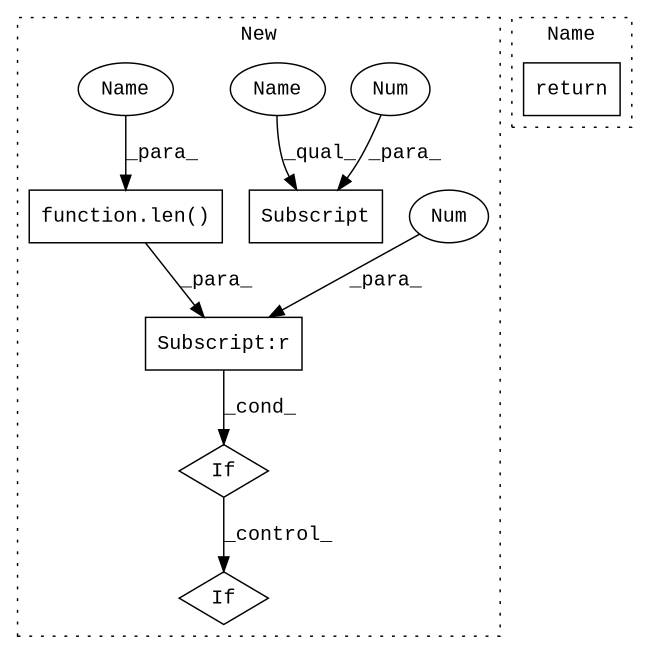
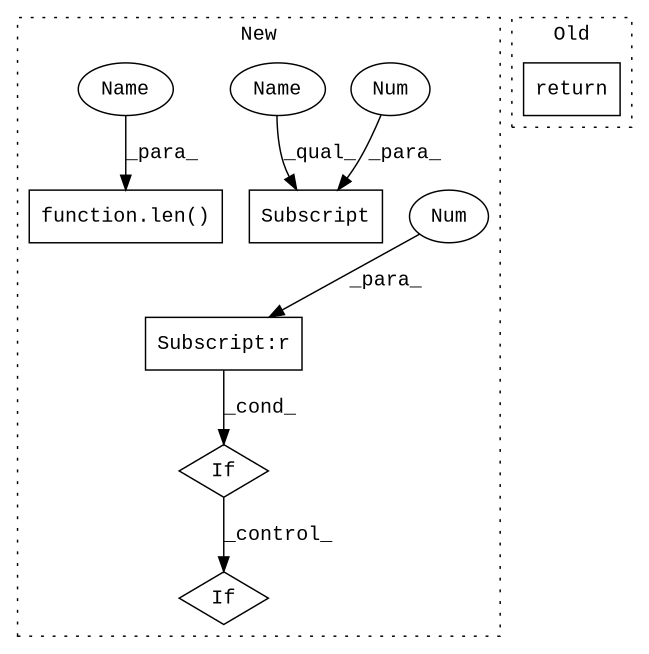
cluster "Name": label "Name" -> "Old"
edge "function.len()" -> "Subscript:r": removed, label "_para_"
